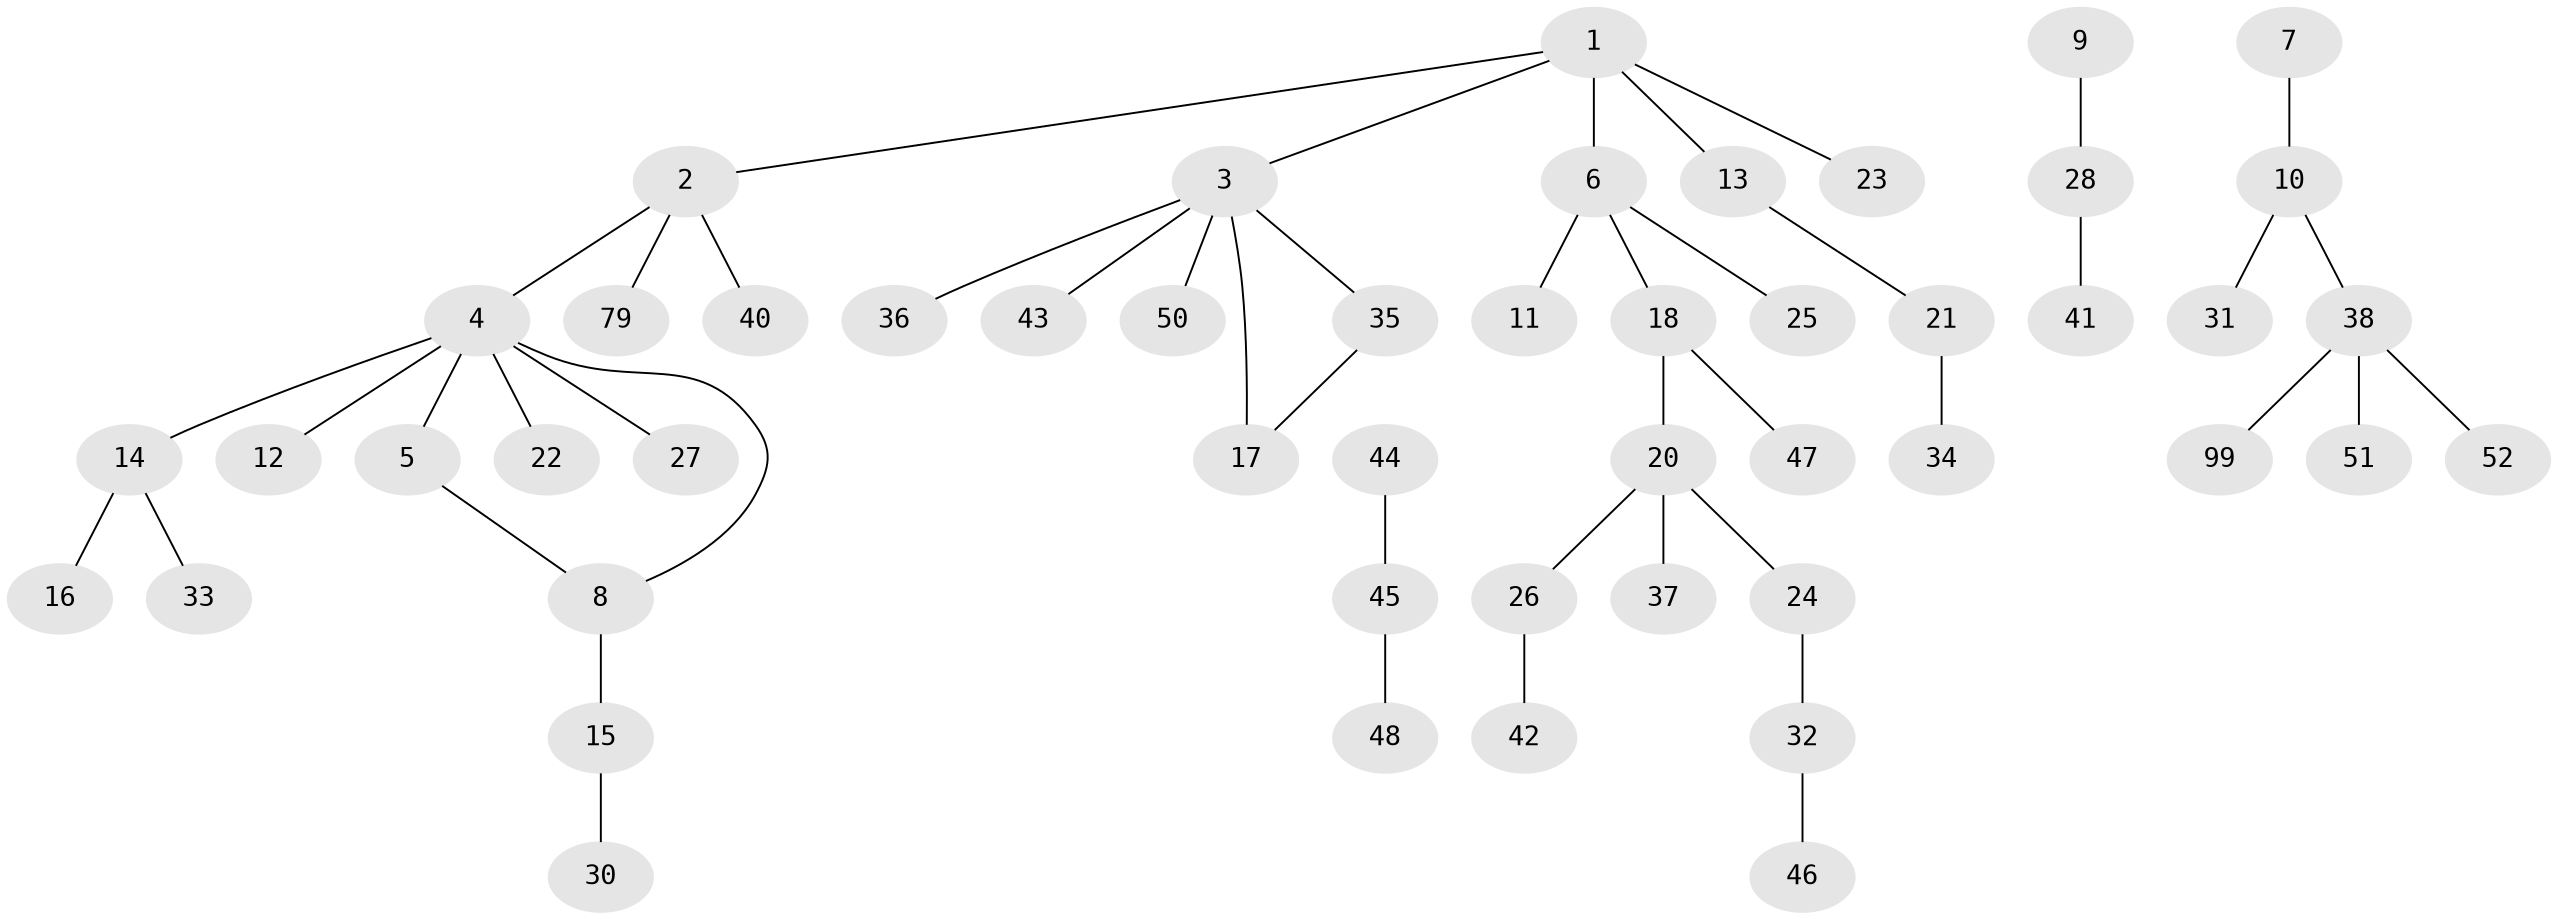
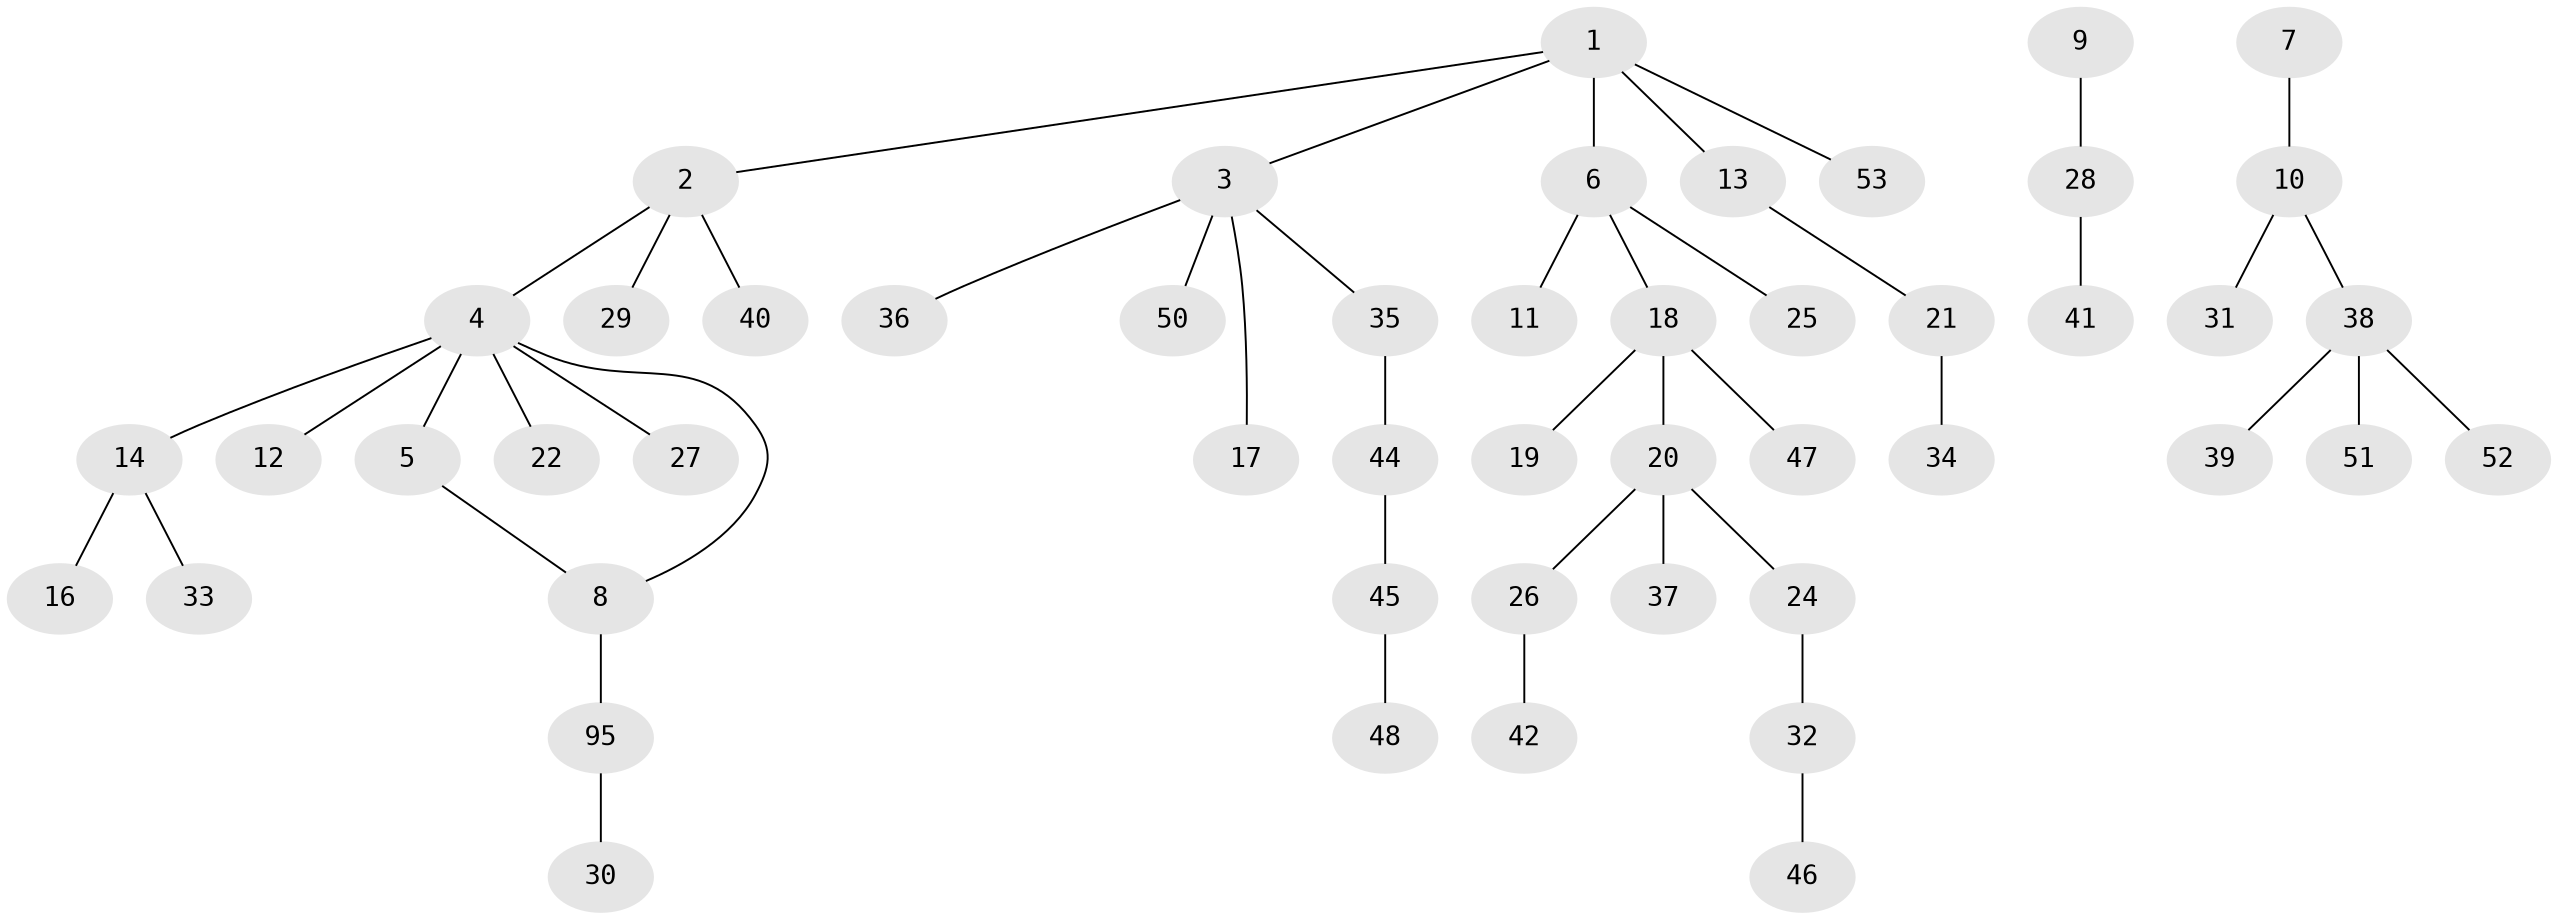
node "23": label "23" -> "53"
node "79": label "79" -> "29"
node "43": removed
edge "35" -- "17": now "35" -- "44"
node "19": added
node "99": label "99" -> "39"
node "15": label "15" -> "95"
